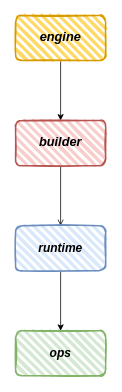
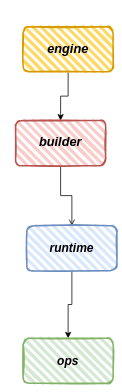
node "engine": moved (60, 38) -> (68, 49)
node "runtime": moved (60, 248) -> (72, 248)
node "ops": moved (60, 353) -> (68, 360)
